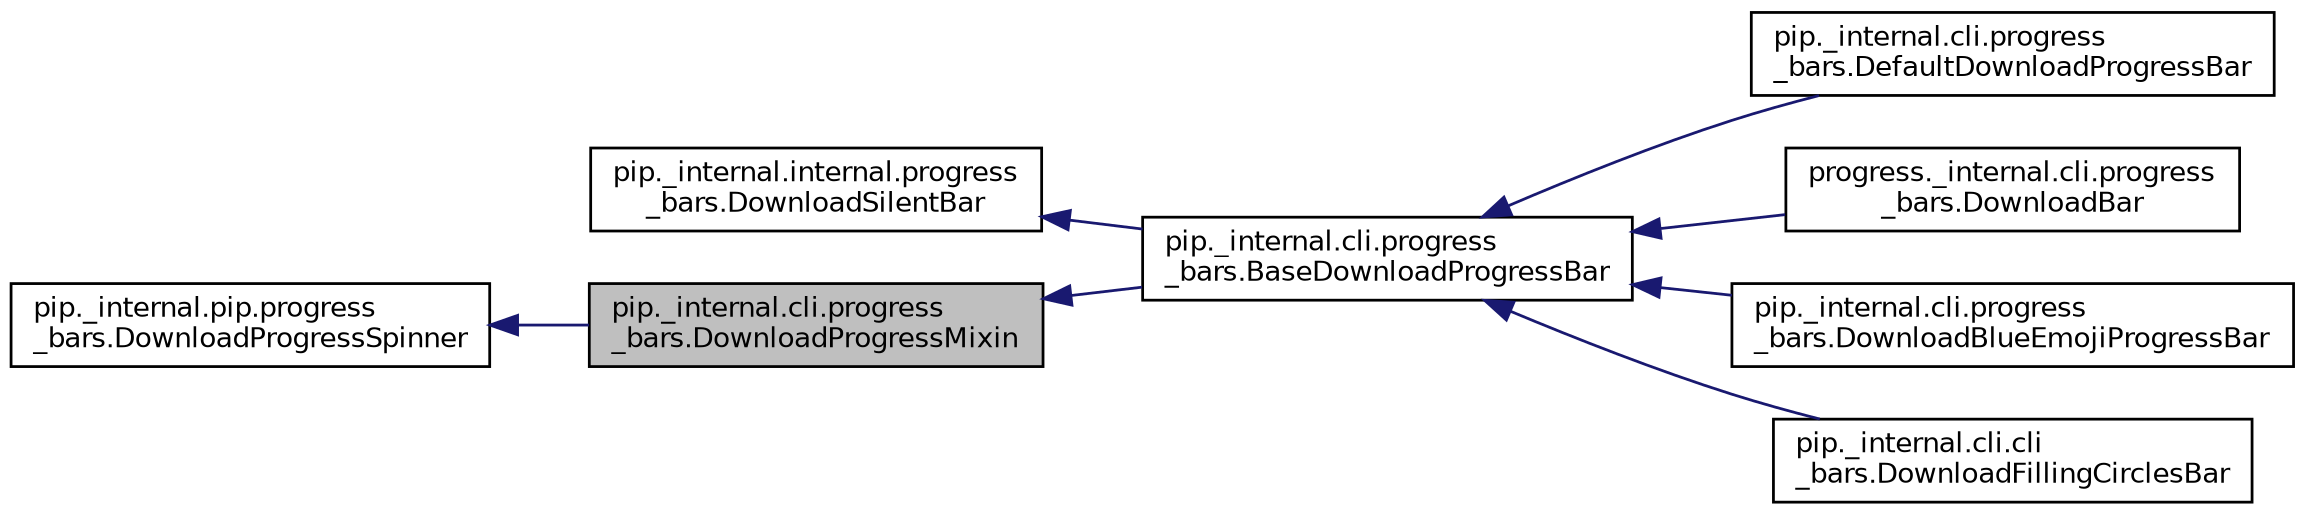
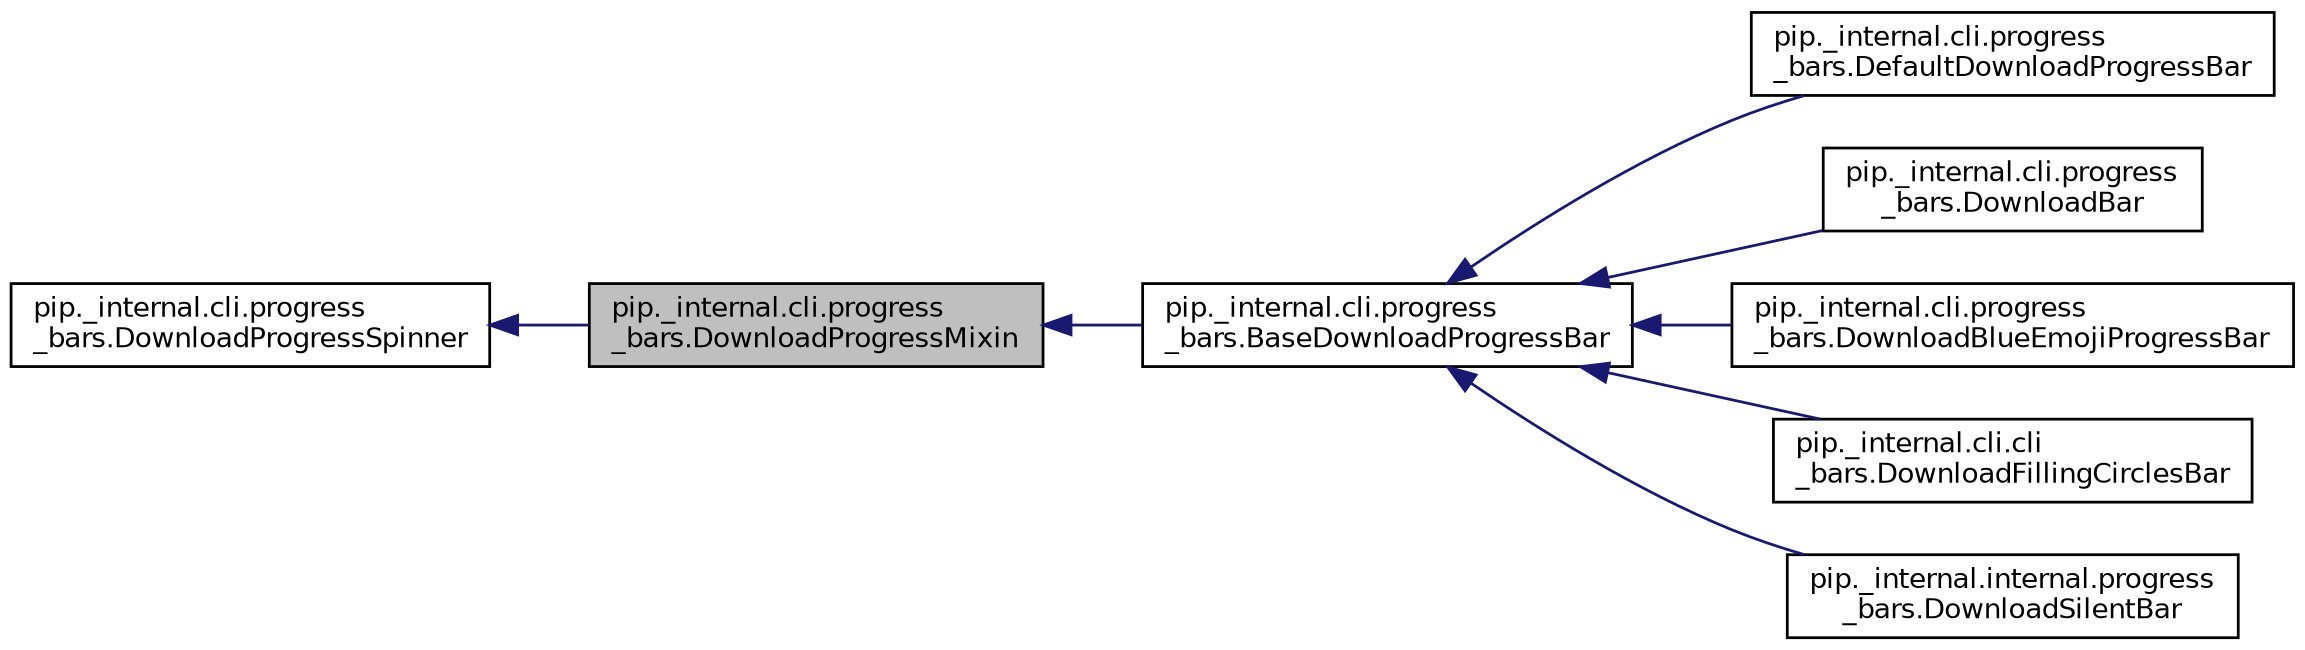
node "progress._internal.cli.progress _bars.DownloadBar": label "progress._internal.cli.progress _bars.DownloadBar" -> "pip._internal.cli.progress _bars.DownloadBar"
edge "pip._internal.cli.progress _bars.BaseDownloadProgressBar" -> "pip._internal.internal.progress _bars.DownloadSilentBar": reversed
node "pip._internal.pip.progress _bars.DownloadProgressSpinner": label "pip._internal.pip.progress _bars.DownloadProgressSpinner" -> "pip._internal.cli.progress _bars.DownloadProgressSpinner"
